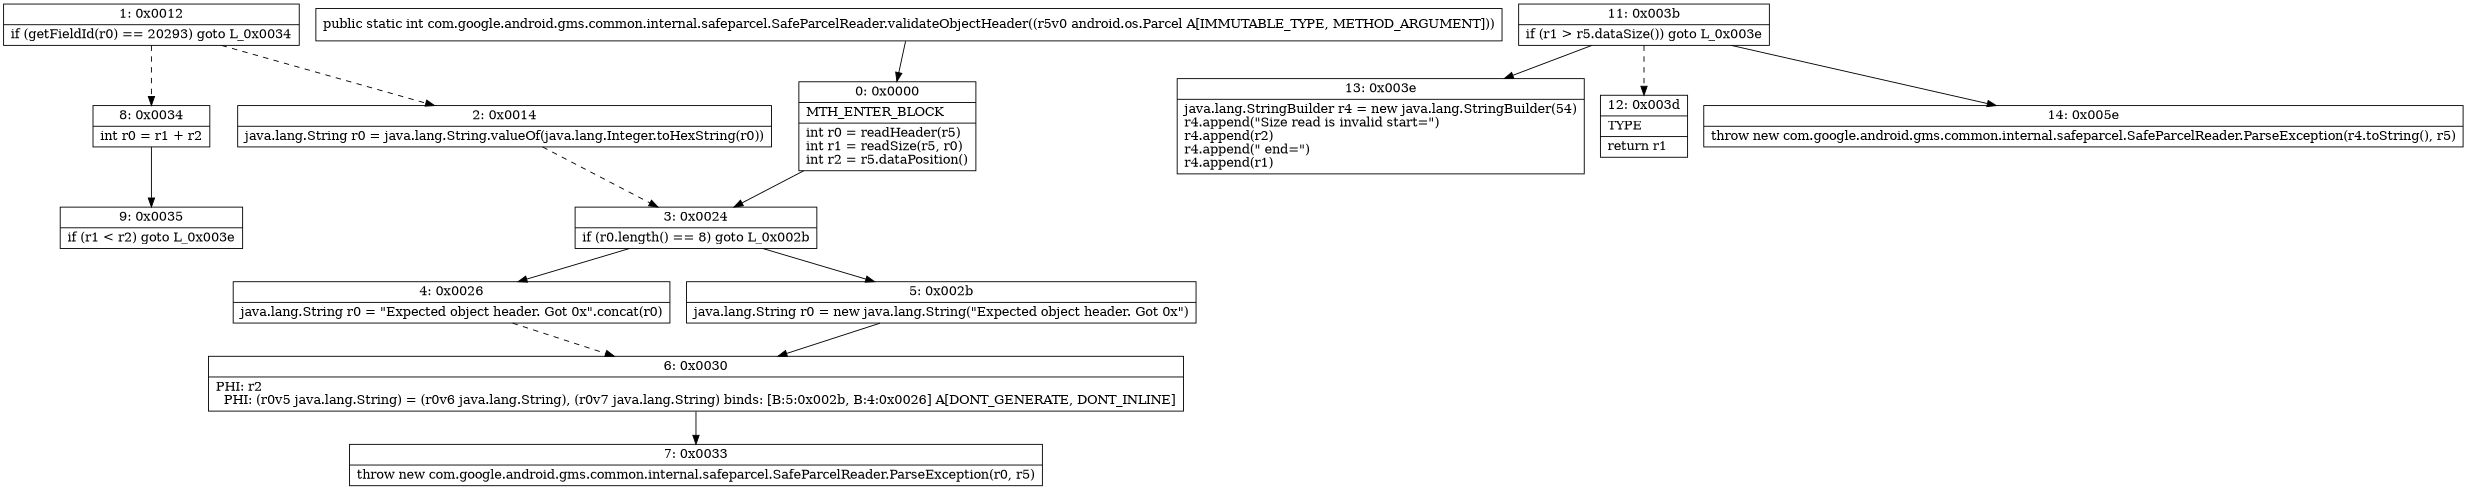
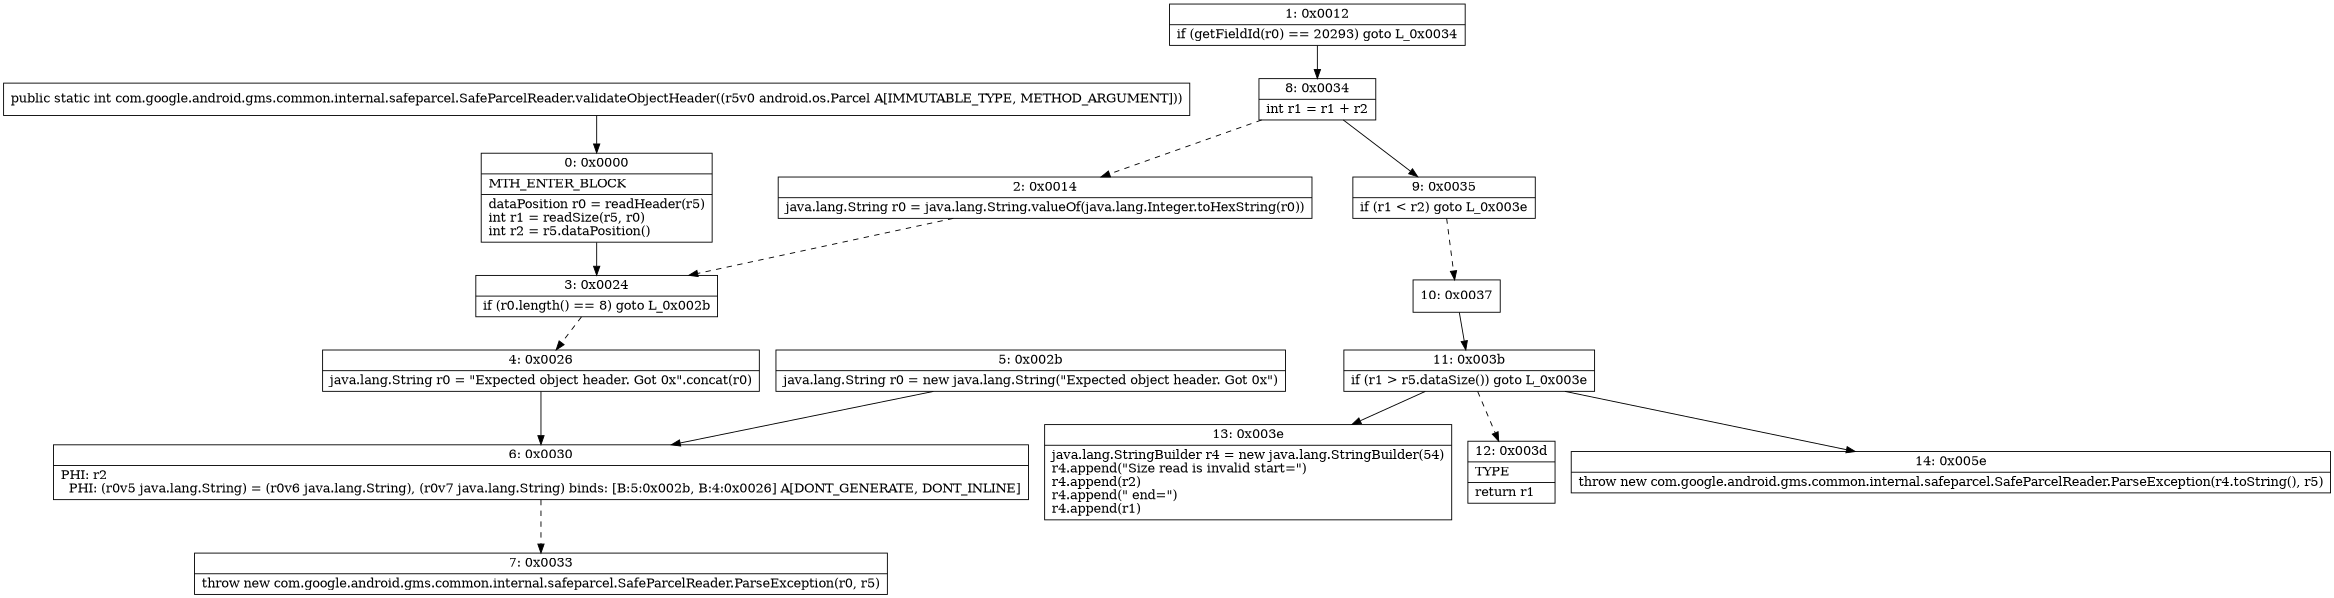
edge "1: 0x0012" -> "8: 0x0034": style dashed -> solid
edge "1: 0x0012" -> "2: 0x0014": now "8: 0x0034" -> "2: 0x0014"
node "0: 0x0000": text "int r0 = readHeader(r5)" -> "dataPosition r0 = readHeader(r5)"
node "8: 0x0034": text "int r0 = r1 + r2" -> "int r1 = r1 + r2"
edge "3: 0x0024" -> "4: 0x0026": style solid -> dashed
edge "3: 0x0024" -> "5: 0x002b": removed
node "10: 0x0037": added
edge "4: 0x0026" -> "6: 0x0030": style dashed -> solid
edge "6: 0x0030" -> "7: 0x0033": style solid -> dashed
